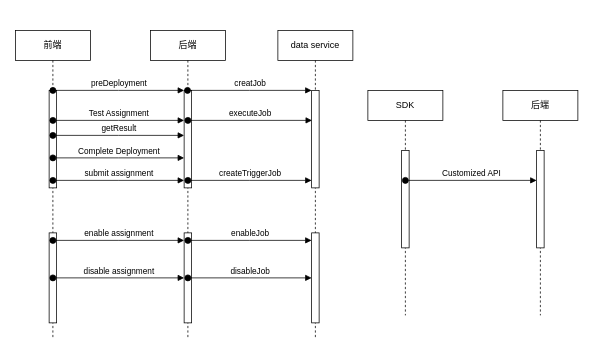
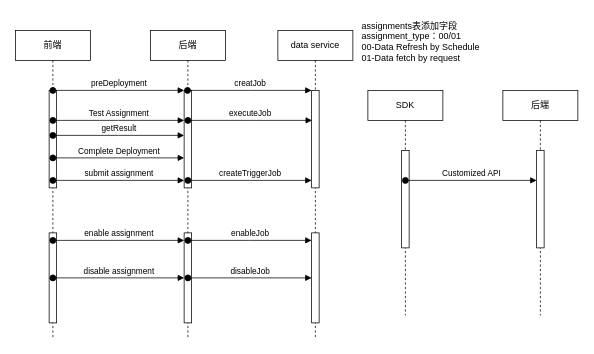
node "assignments表添加字段 assignment_type：00/01 00-Data Refresh by Schedule 01-Data fetch by request": added
